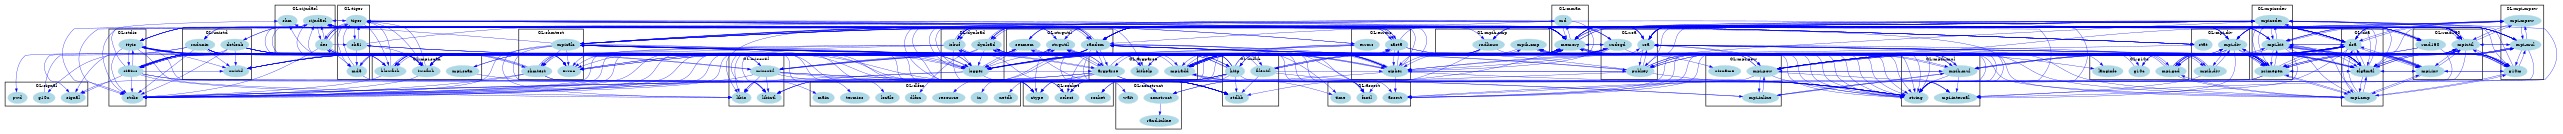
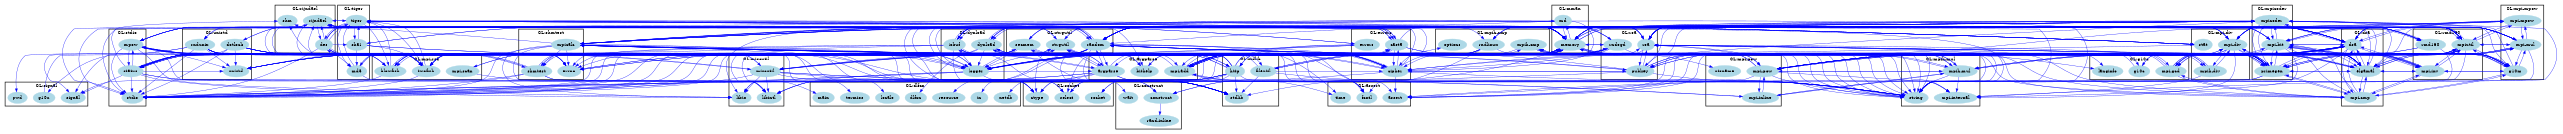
node "ttyio": label "ttyio" -> "mpow"
node "options": added
edge "cipher" -> "sha1": now "cast5" -> "sha1"
edge "random" -> "libio": now "random" -> "miscutil"
cluster "CL:mpi-scan": label "CL:mpi-scan" -> "CL:mpi-rsa"
edge "logger" -> "stdio": added
